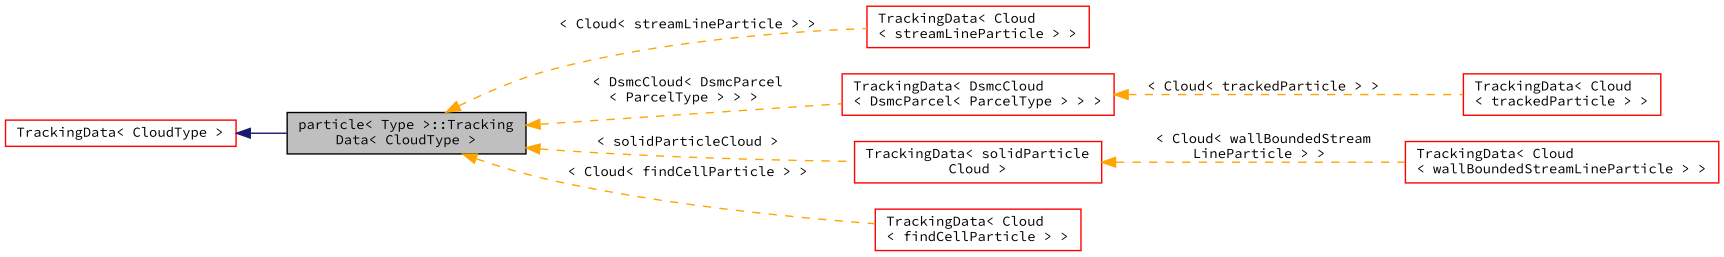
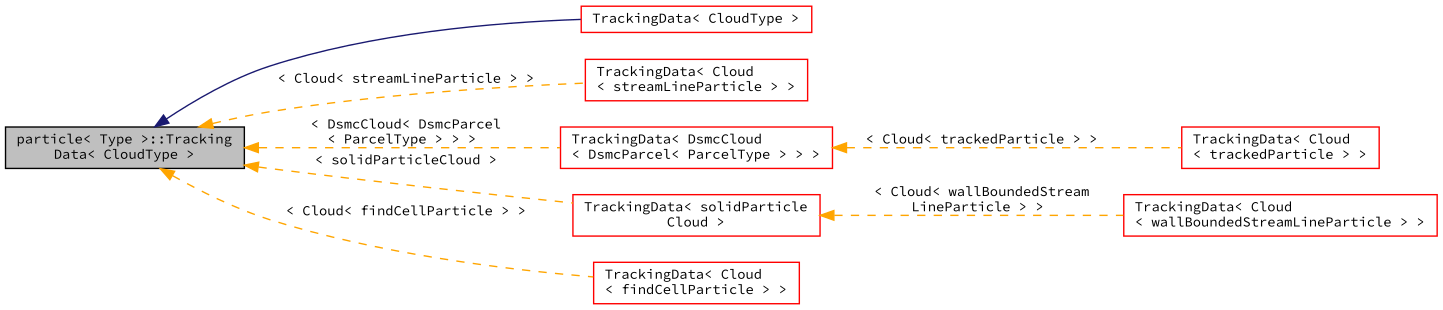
edge "particle< Type >::Tracking Data< CloudType >" -> "TrackingData< CloudType >": reversed
